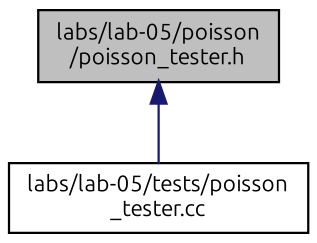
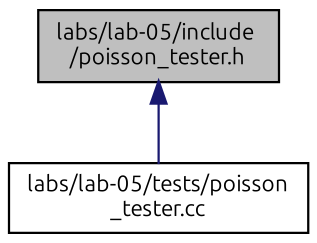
node "labs/lab-05/poisson /poisson_tester.h": label "labs/lab-05/poisson /poisson_tester.h" -> "labs/lab-05/include /poisson_tester.h"
